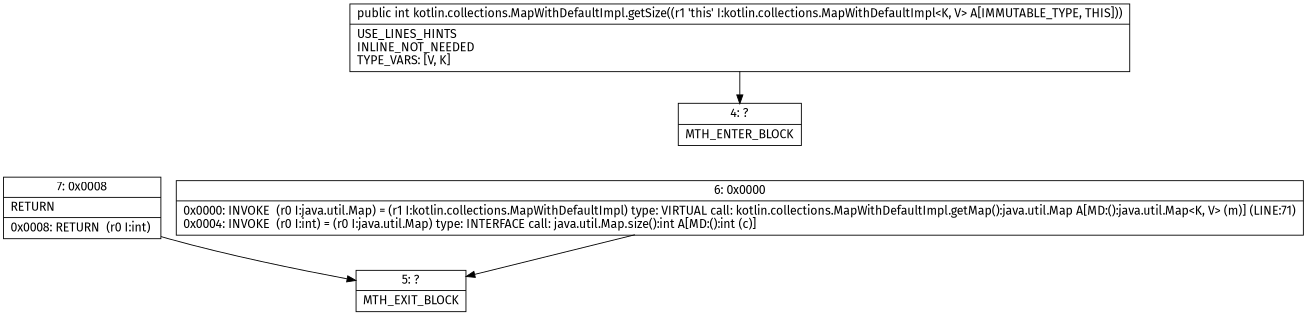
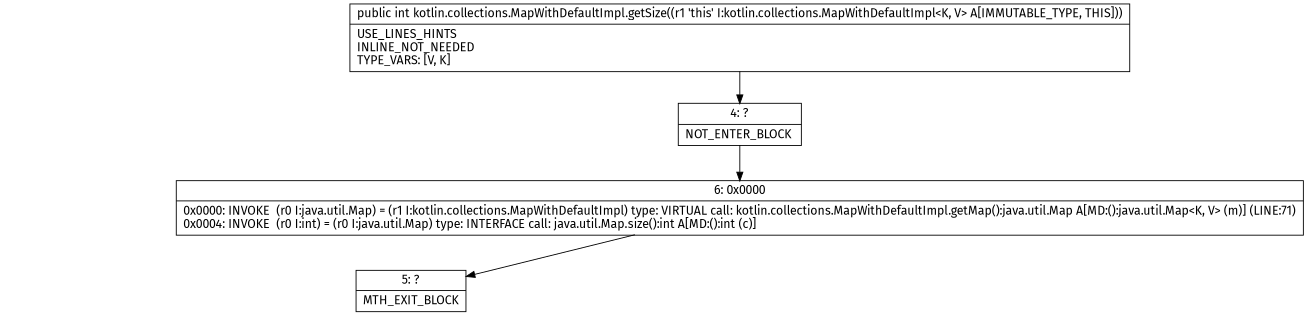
node "4: ?": text "MTH_ENTER_BLOCK" -> "NOT_ENTER_BLOCK"
edge "4: ?" -> "6: 0x0000": added
node "7: 0x0008": removed
